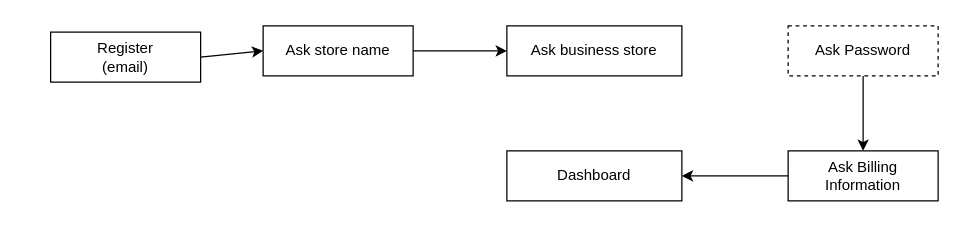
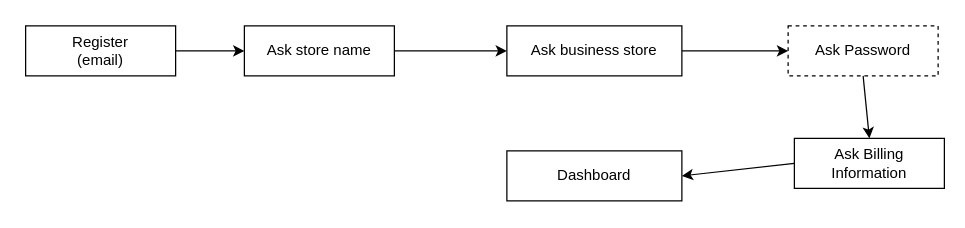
node "Ask store name": moved (338, 51) -> (319, 51)
edge "Ask business store" -> "Ask Password": added
node "Register (email)": moved (126, 57) -> (101, 51)
node "Ask Billing Information": moved (863, 176) -> (869, 163)
